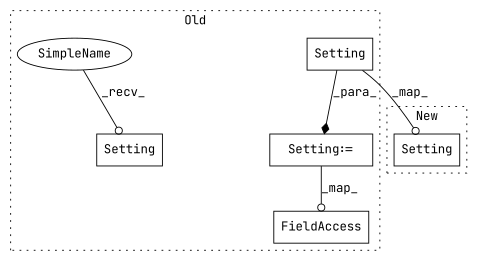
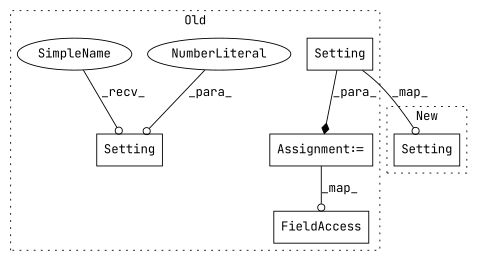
node "NumberLiteral": added
node "Setting:=": label "Setting:=" -> "Assignment:="
